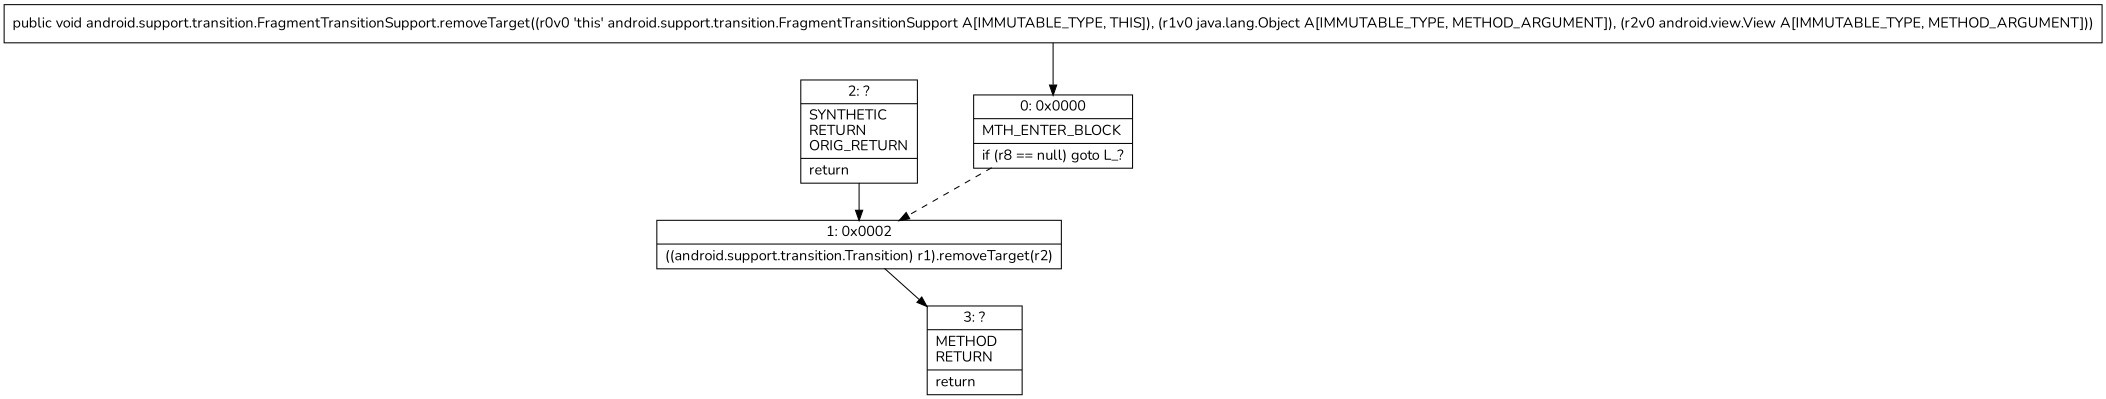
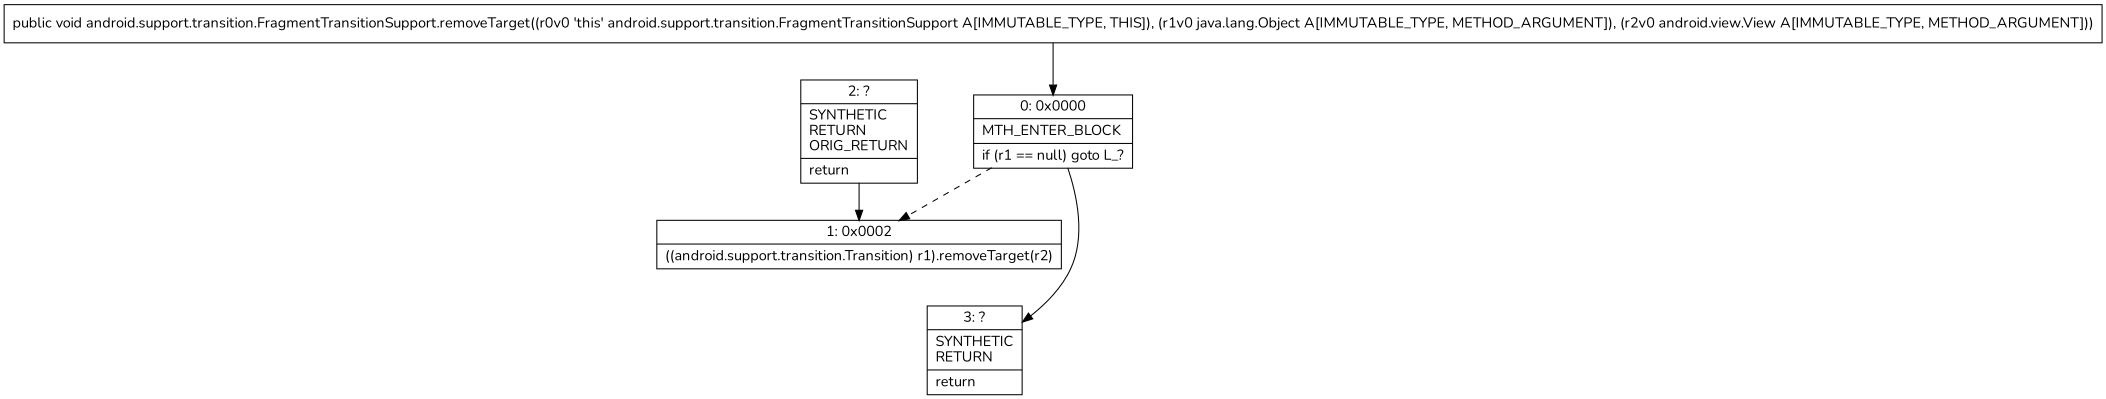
node "0: 0x0000": text "if (r8 == null) goto L_?" -> "if (r1 == null) goto L_?"
edge "1: 0x0002" -> "3: ?": now "0: 0x0000" -> "3: ?"
node "3: ?": text "METHOD" -> "SYNTHETIC"
